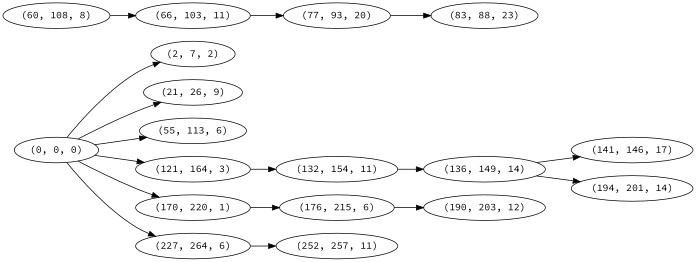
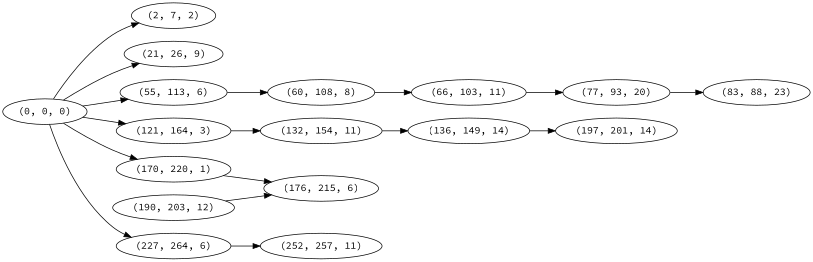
edge "(55, 113, 6)" -> "(60, 108, 8)": added
node "(141, 146, 17)": removed
node "(194, 201, 14)": label "(194, 201, 14)" -> "(197, 201, 14)"
edge "(176, 215, 6)" -> "(190, 203, 12)": reversed
